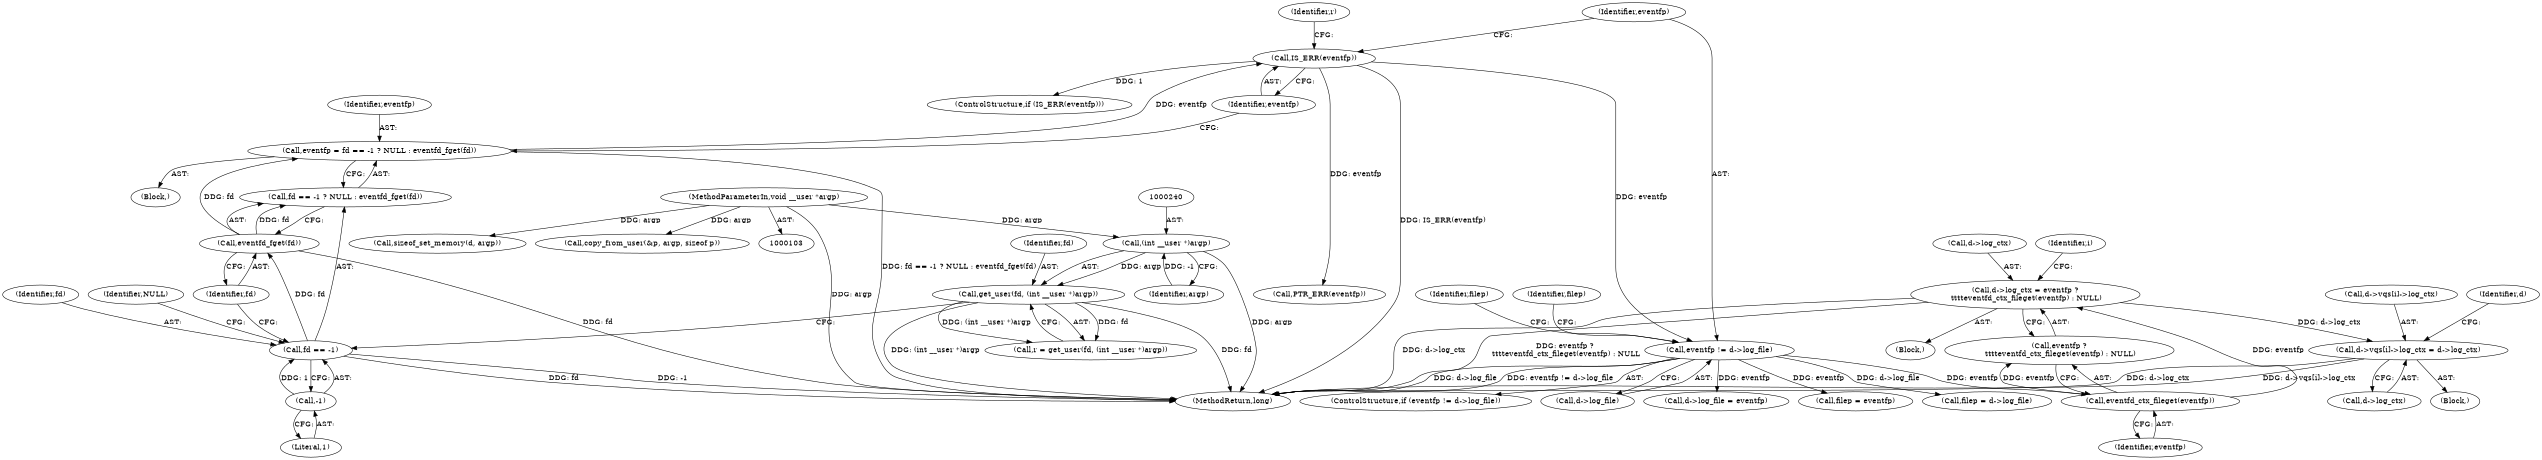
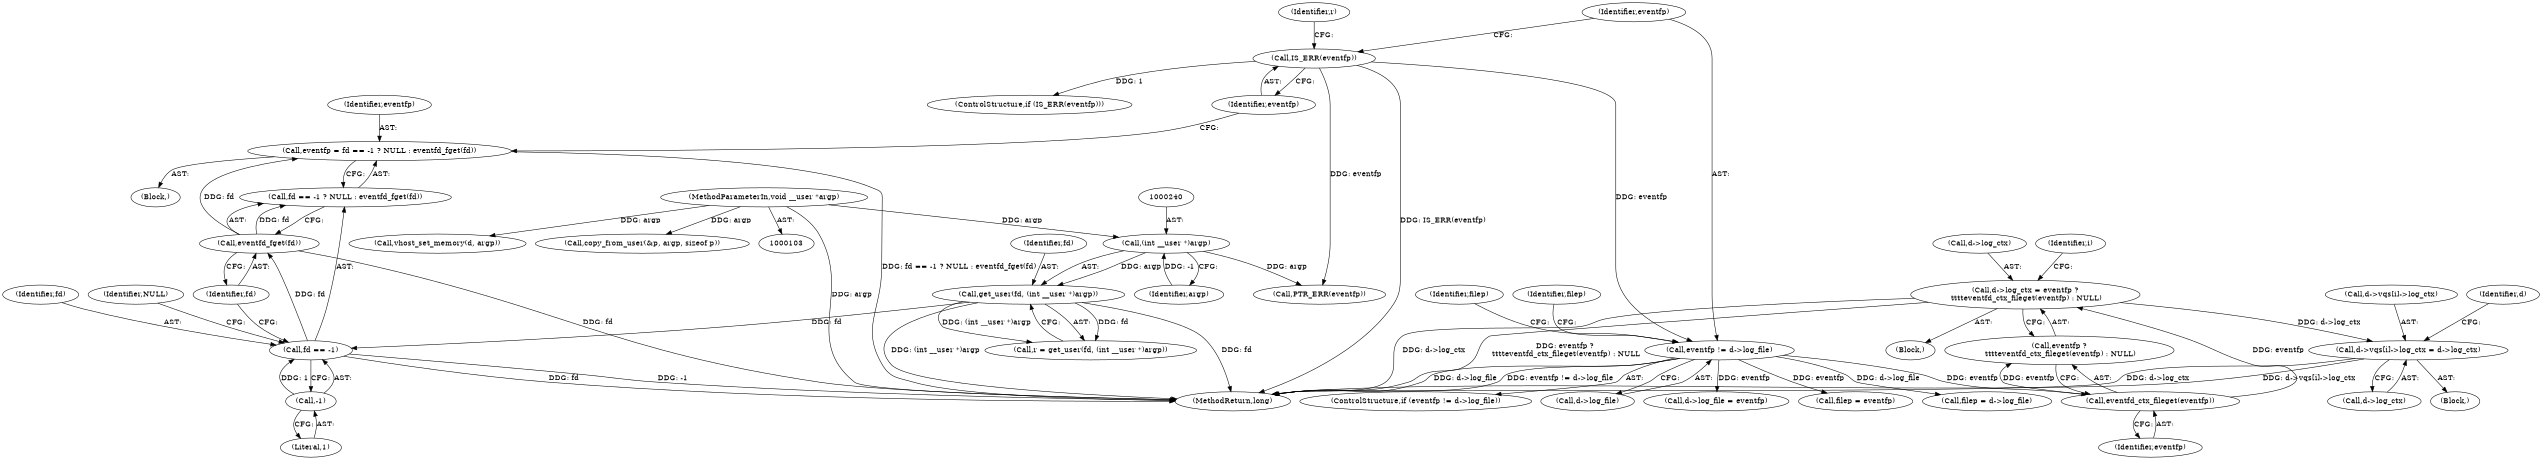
edge "(Call,eventfp = fd == -1 ? NULL : eventfd_fget(fd))" -> "(Call,IS_ERR(eventfp))": removed, label "DDG: eventfp"
node "(Call,sizeof_set_memory(d, argp))": label "(Call,sizeof_set_memory(d, argp))" -> "(Call,vhost_set_memory(d, argp))"
edge "(Call,(int __user *)argp)" -> "(MethodReturn,long)": now "(Call,(int __user *)argp)" -> "(Call,PTR_ERR(eventfp))"
edge "(Call,get_user(fd, (int __user *)argp))" -> "(Call,fd == -1)": label "CFG: " -> "DDG: fd"
